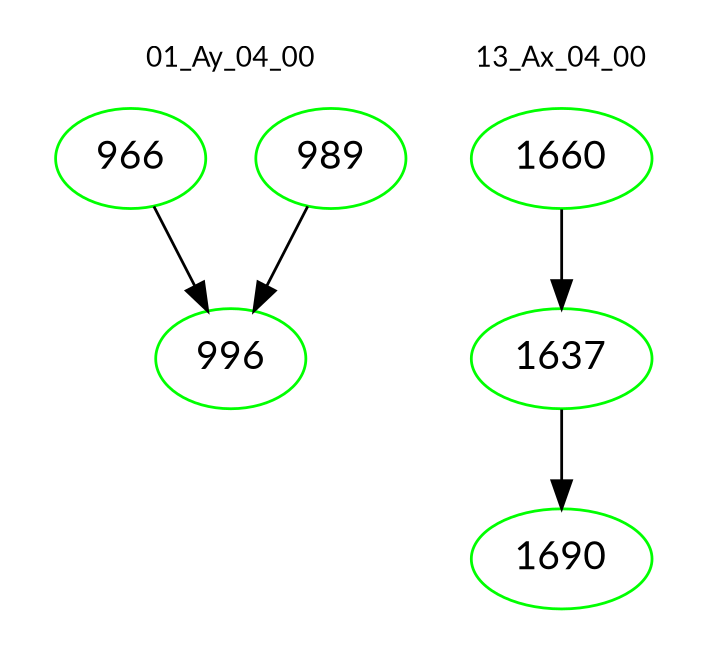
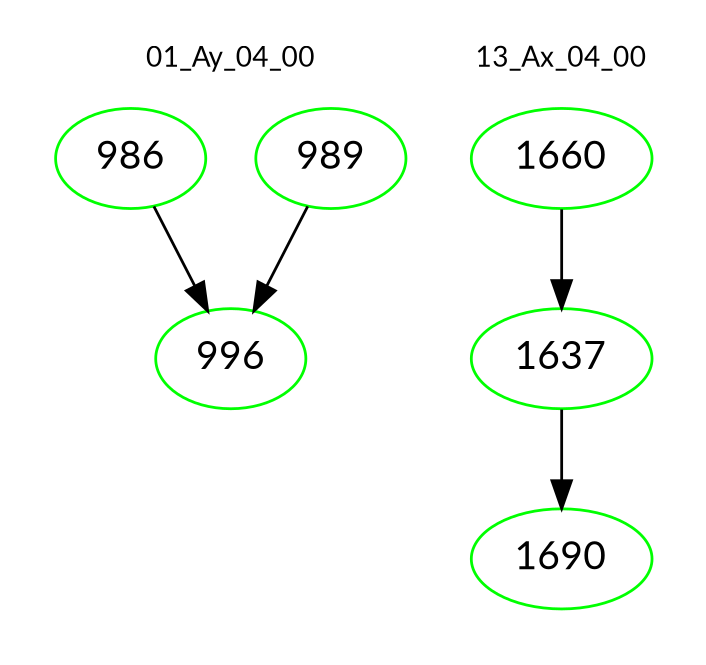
node "966": label "966" -> "986"
